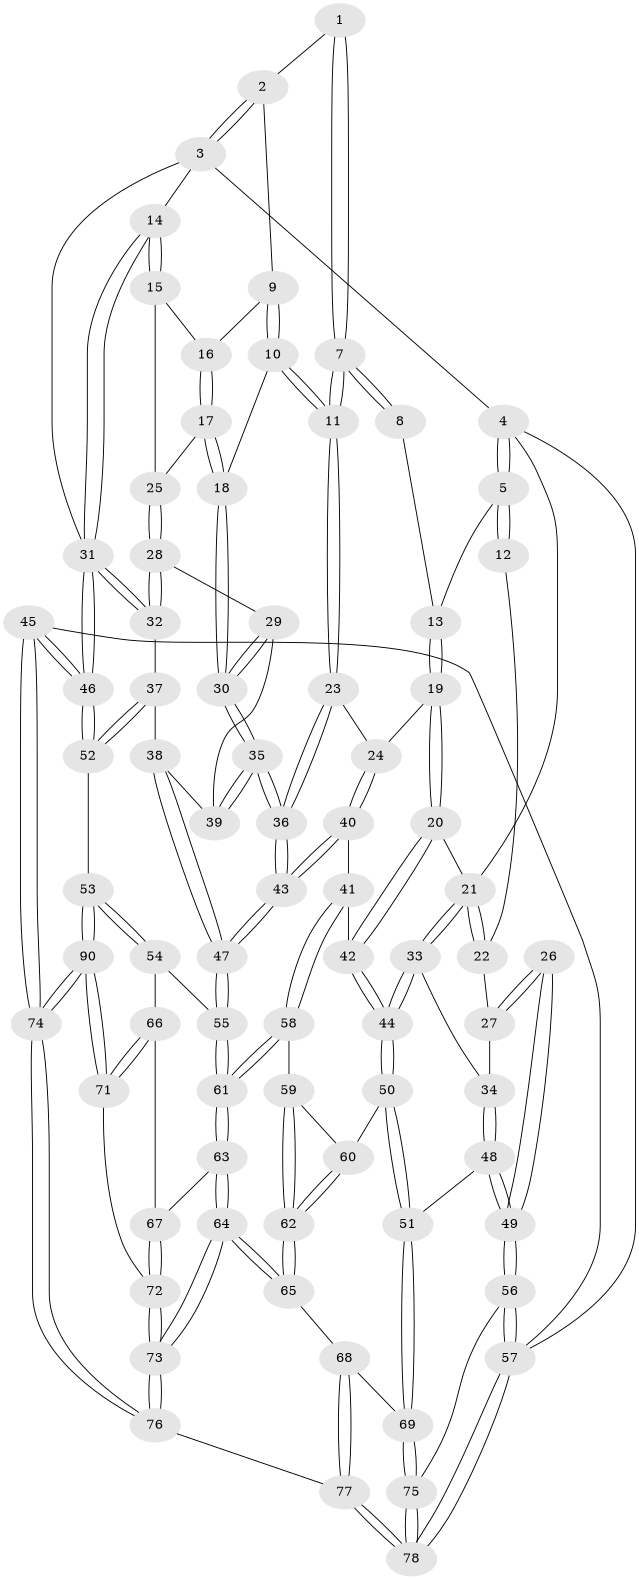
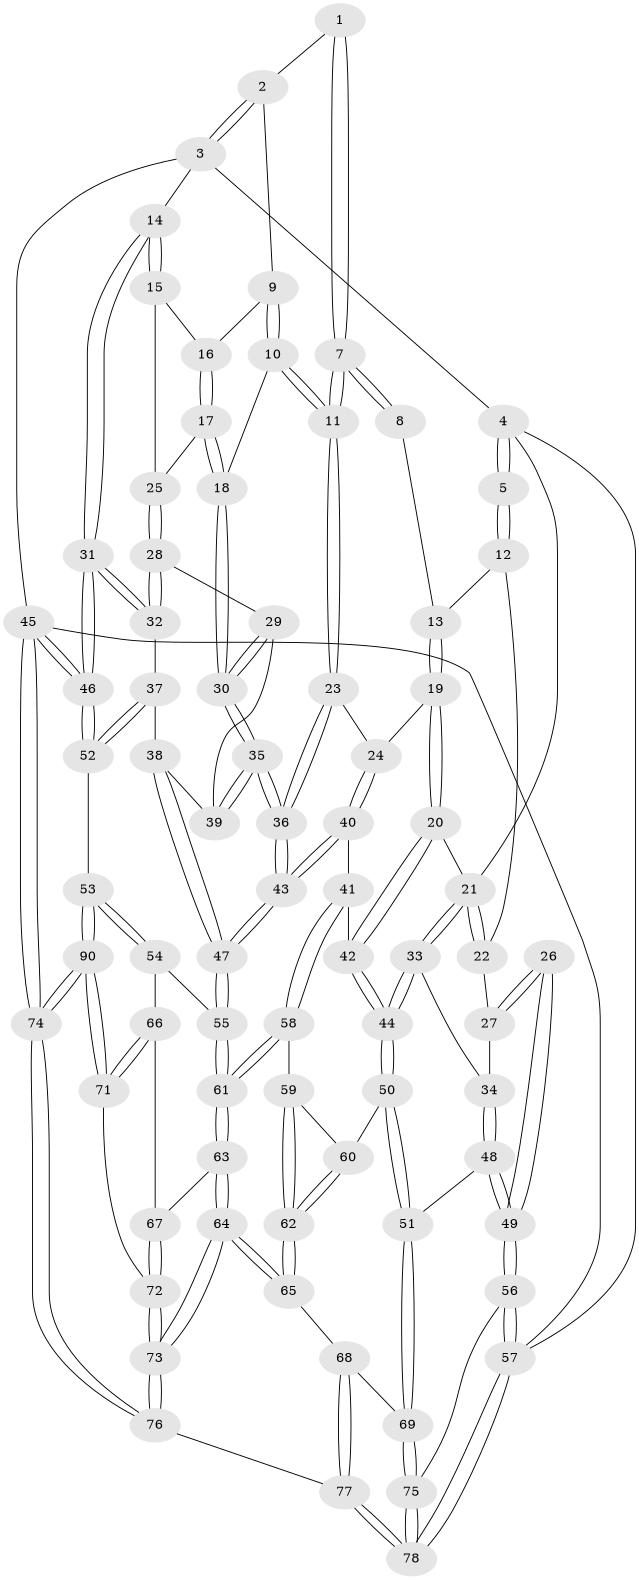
edge "3" -- "31": now "3" -- "45"
edge "5" -- "13": now "12" -- "13"
